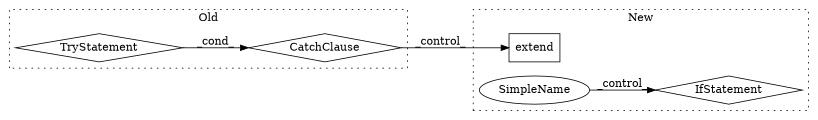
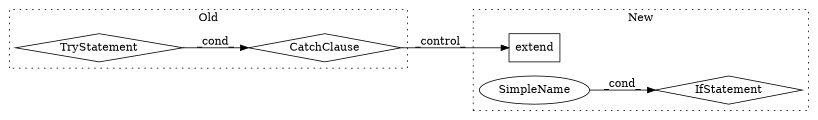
edge "SimpleName" -> "IfStatement": label "_control_" -> "_cond_"
